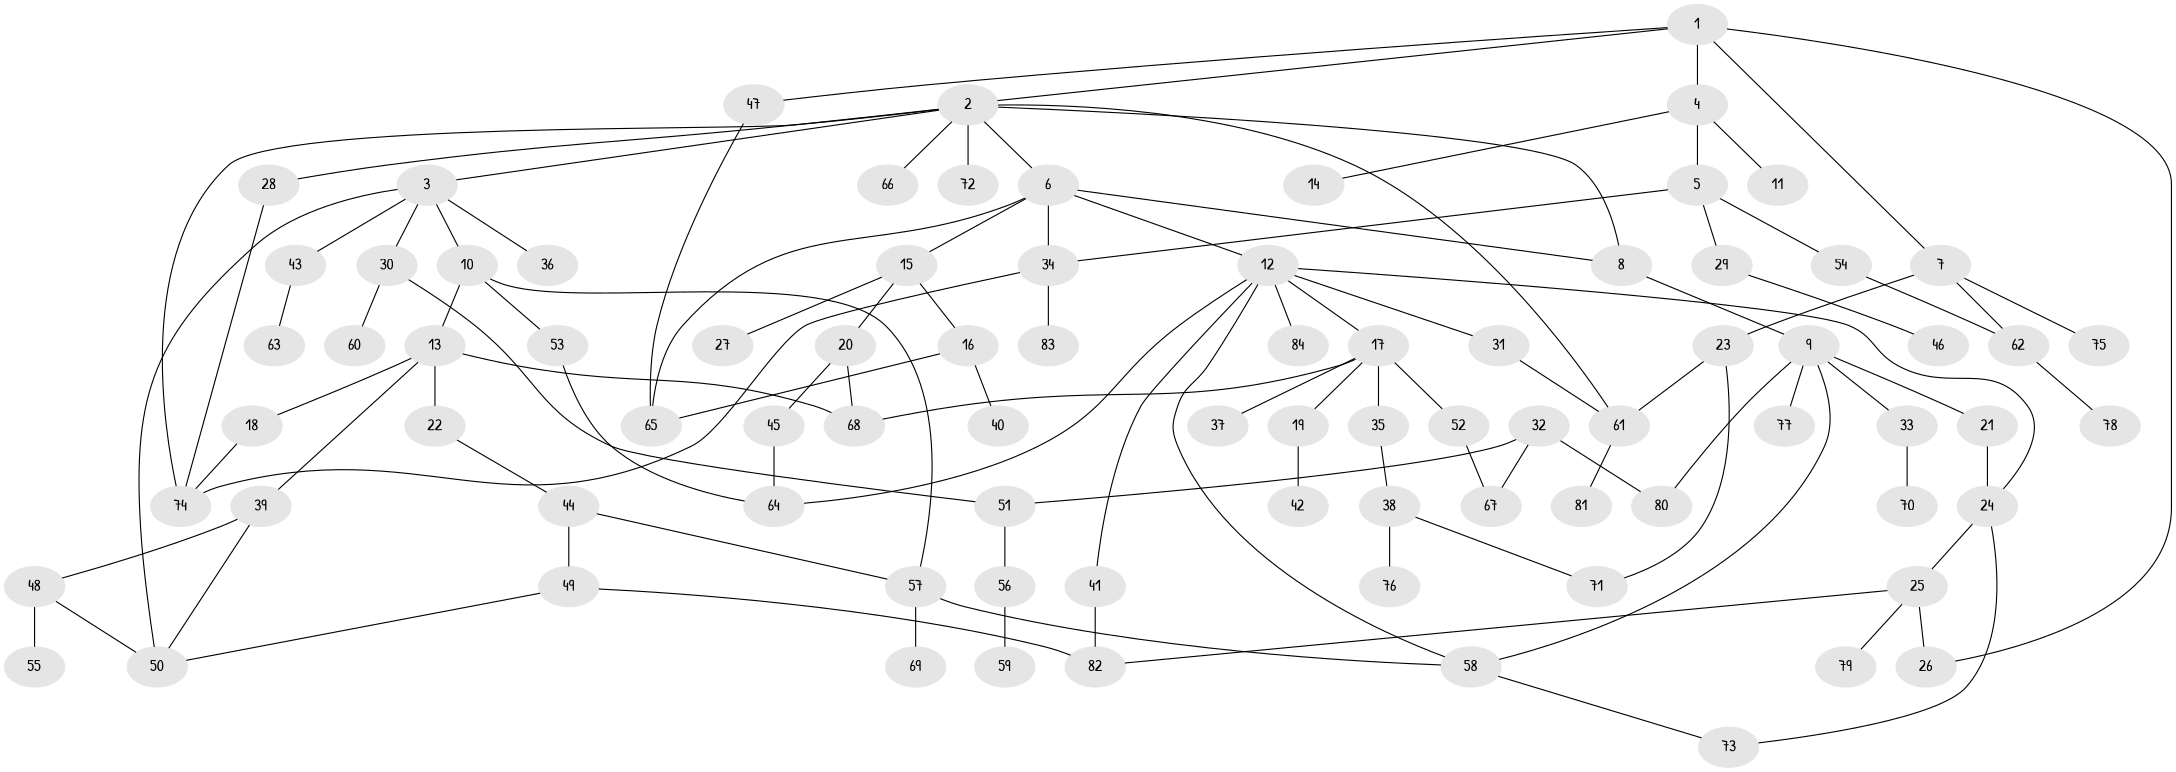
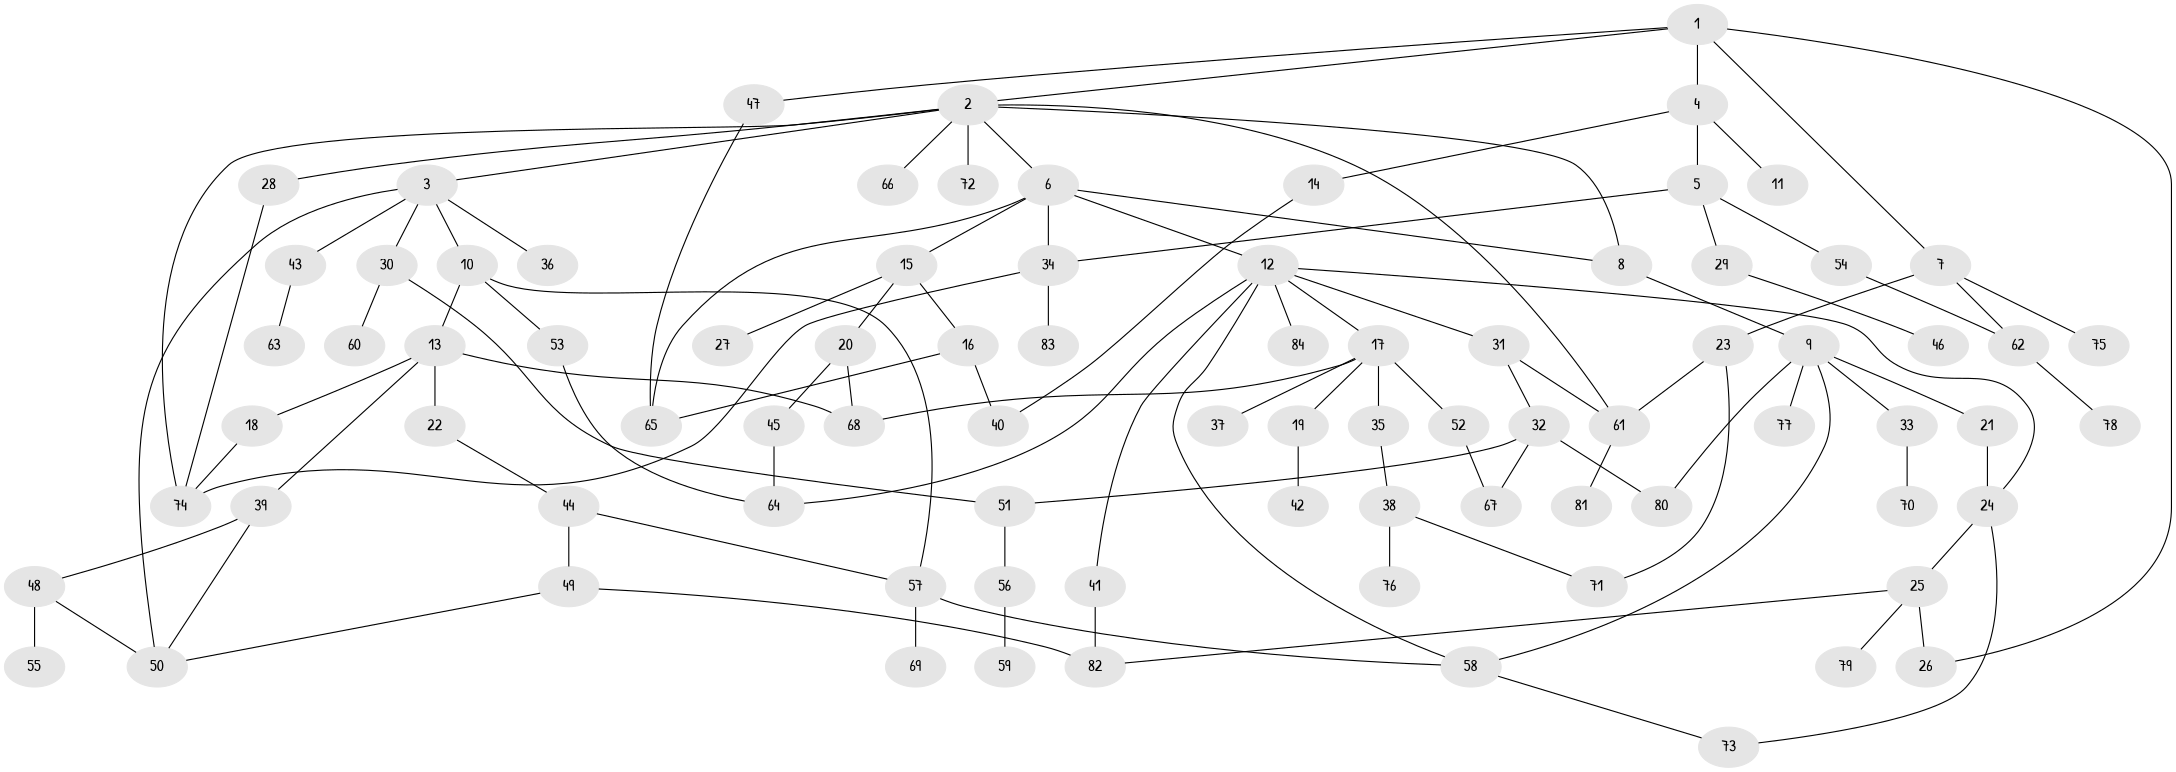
edge "14" -- "40": added
edge "31" -- "32": added
